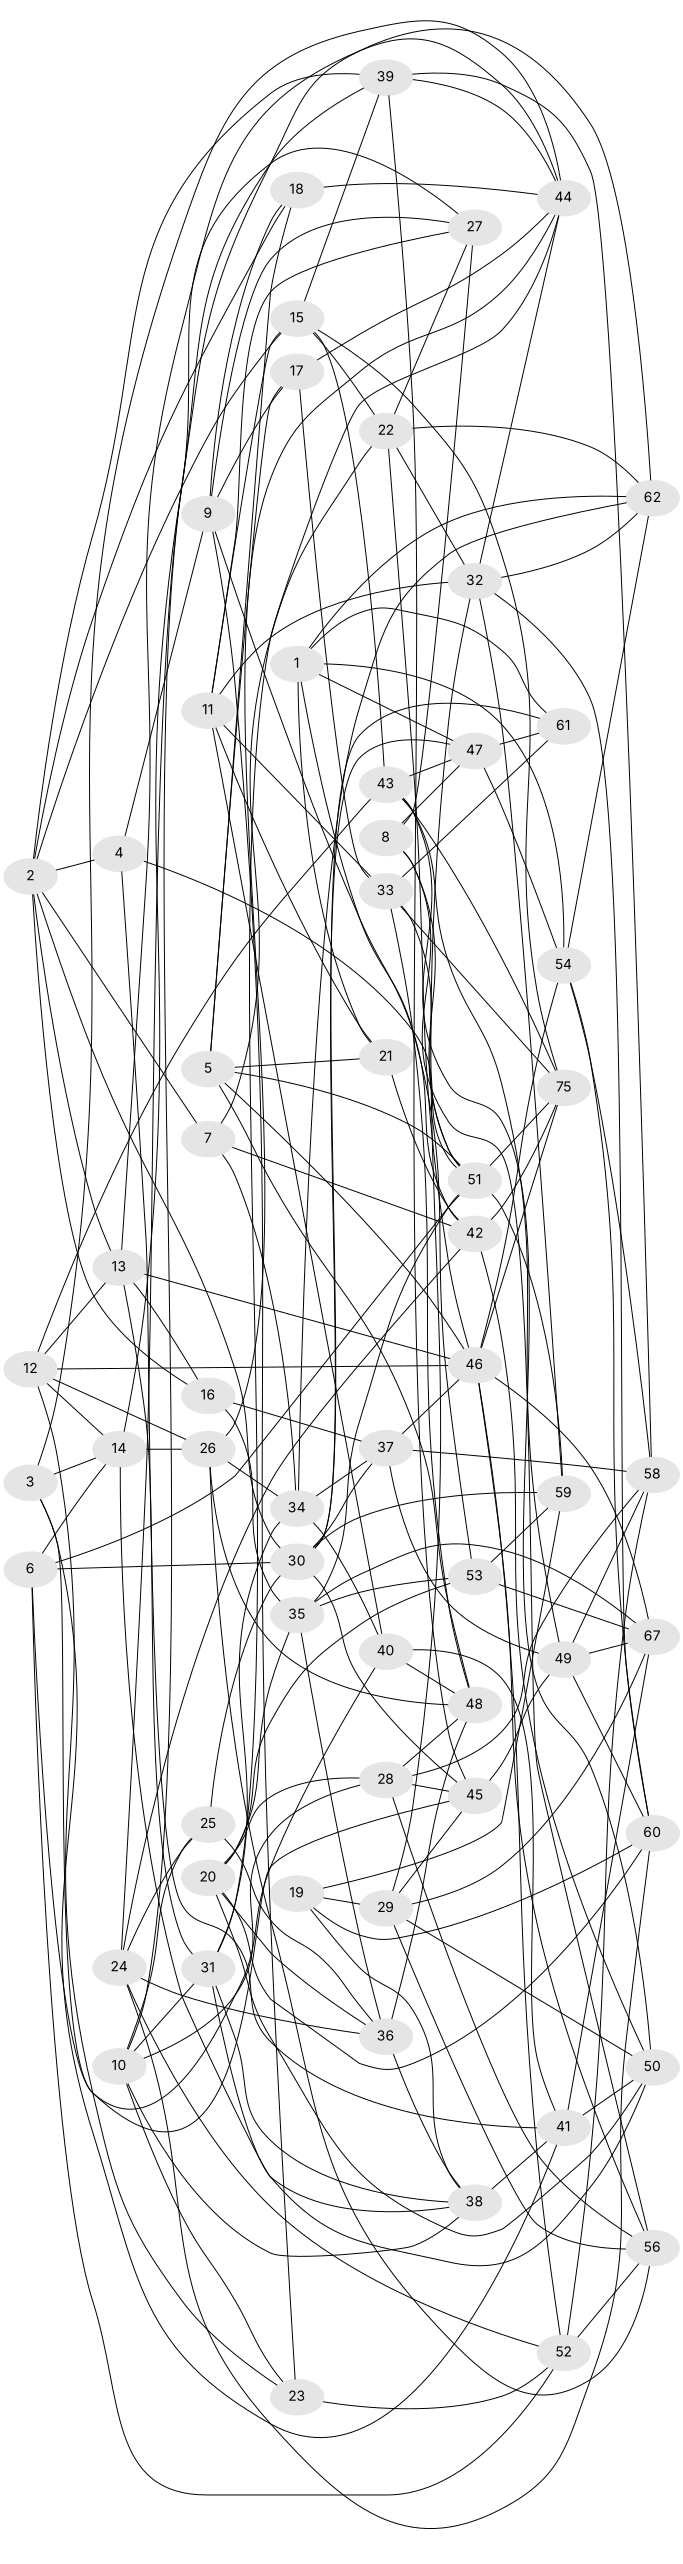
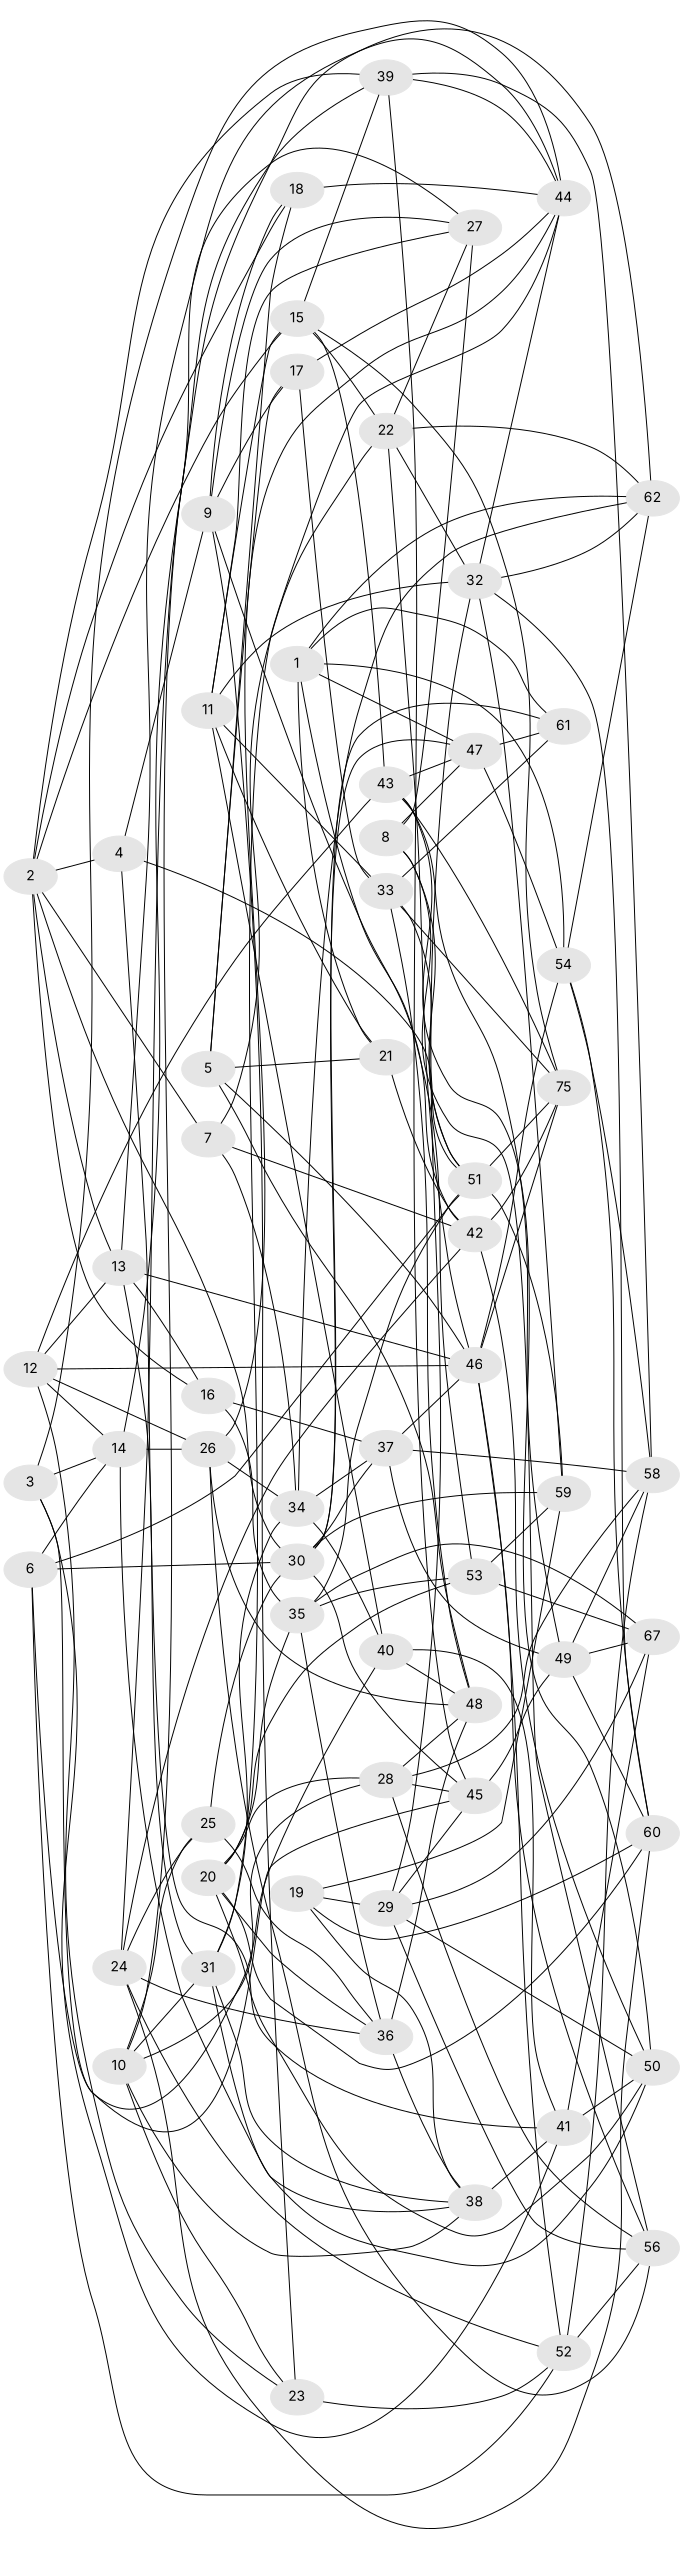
edge "5" -- "51": removed
edge "46" -- "67": removed
